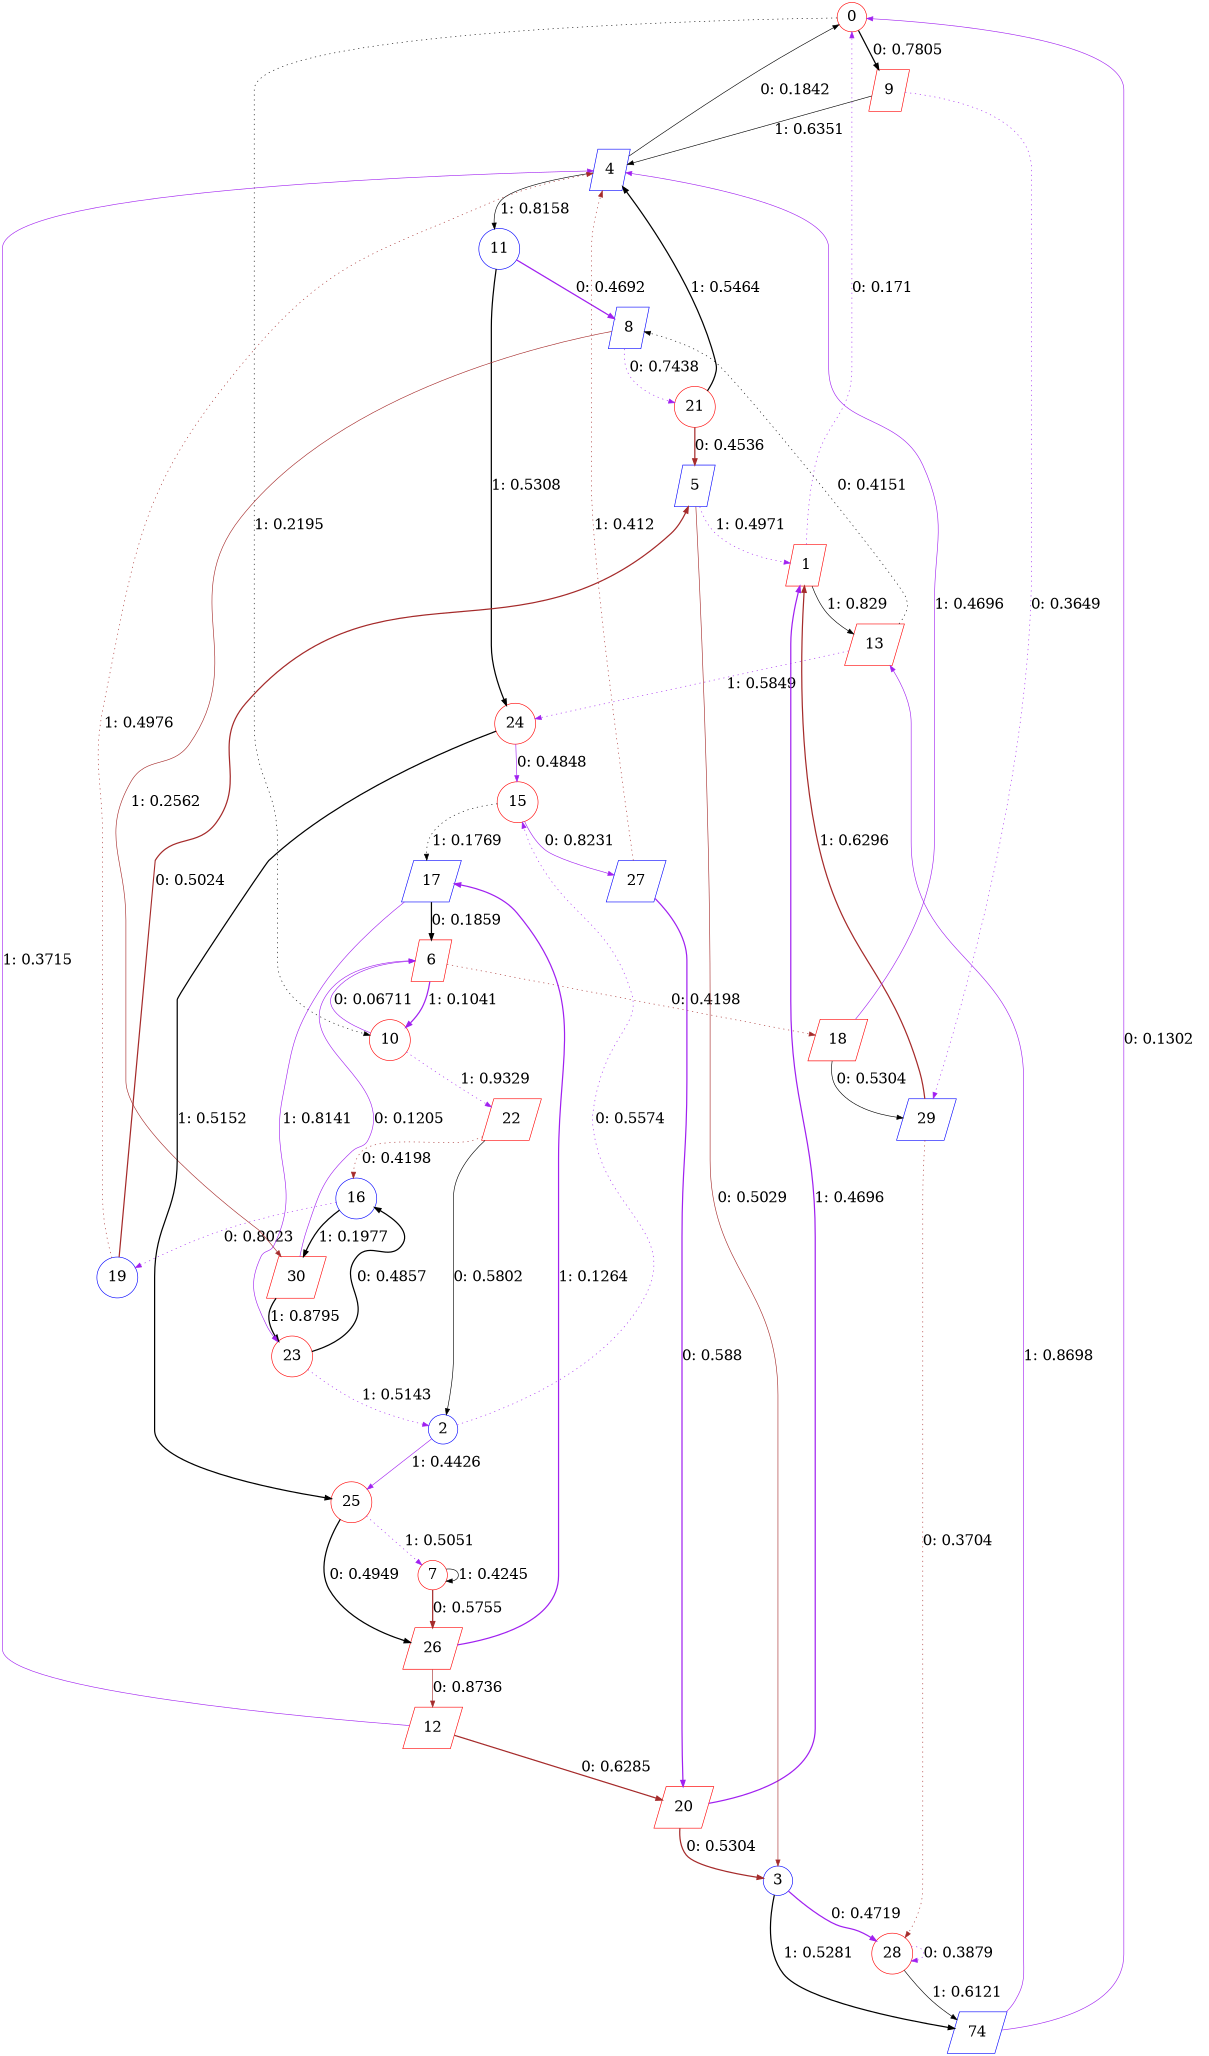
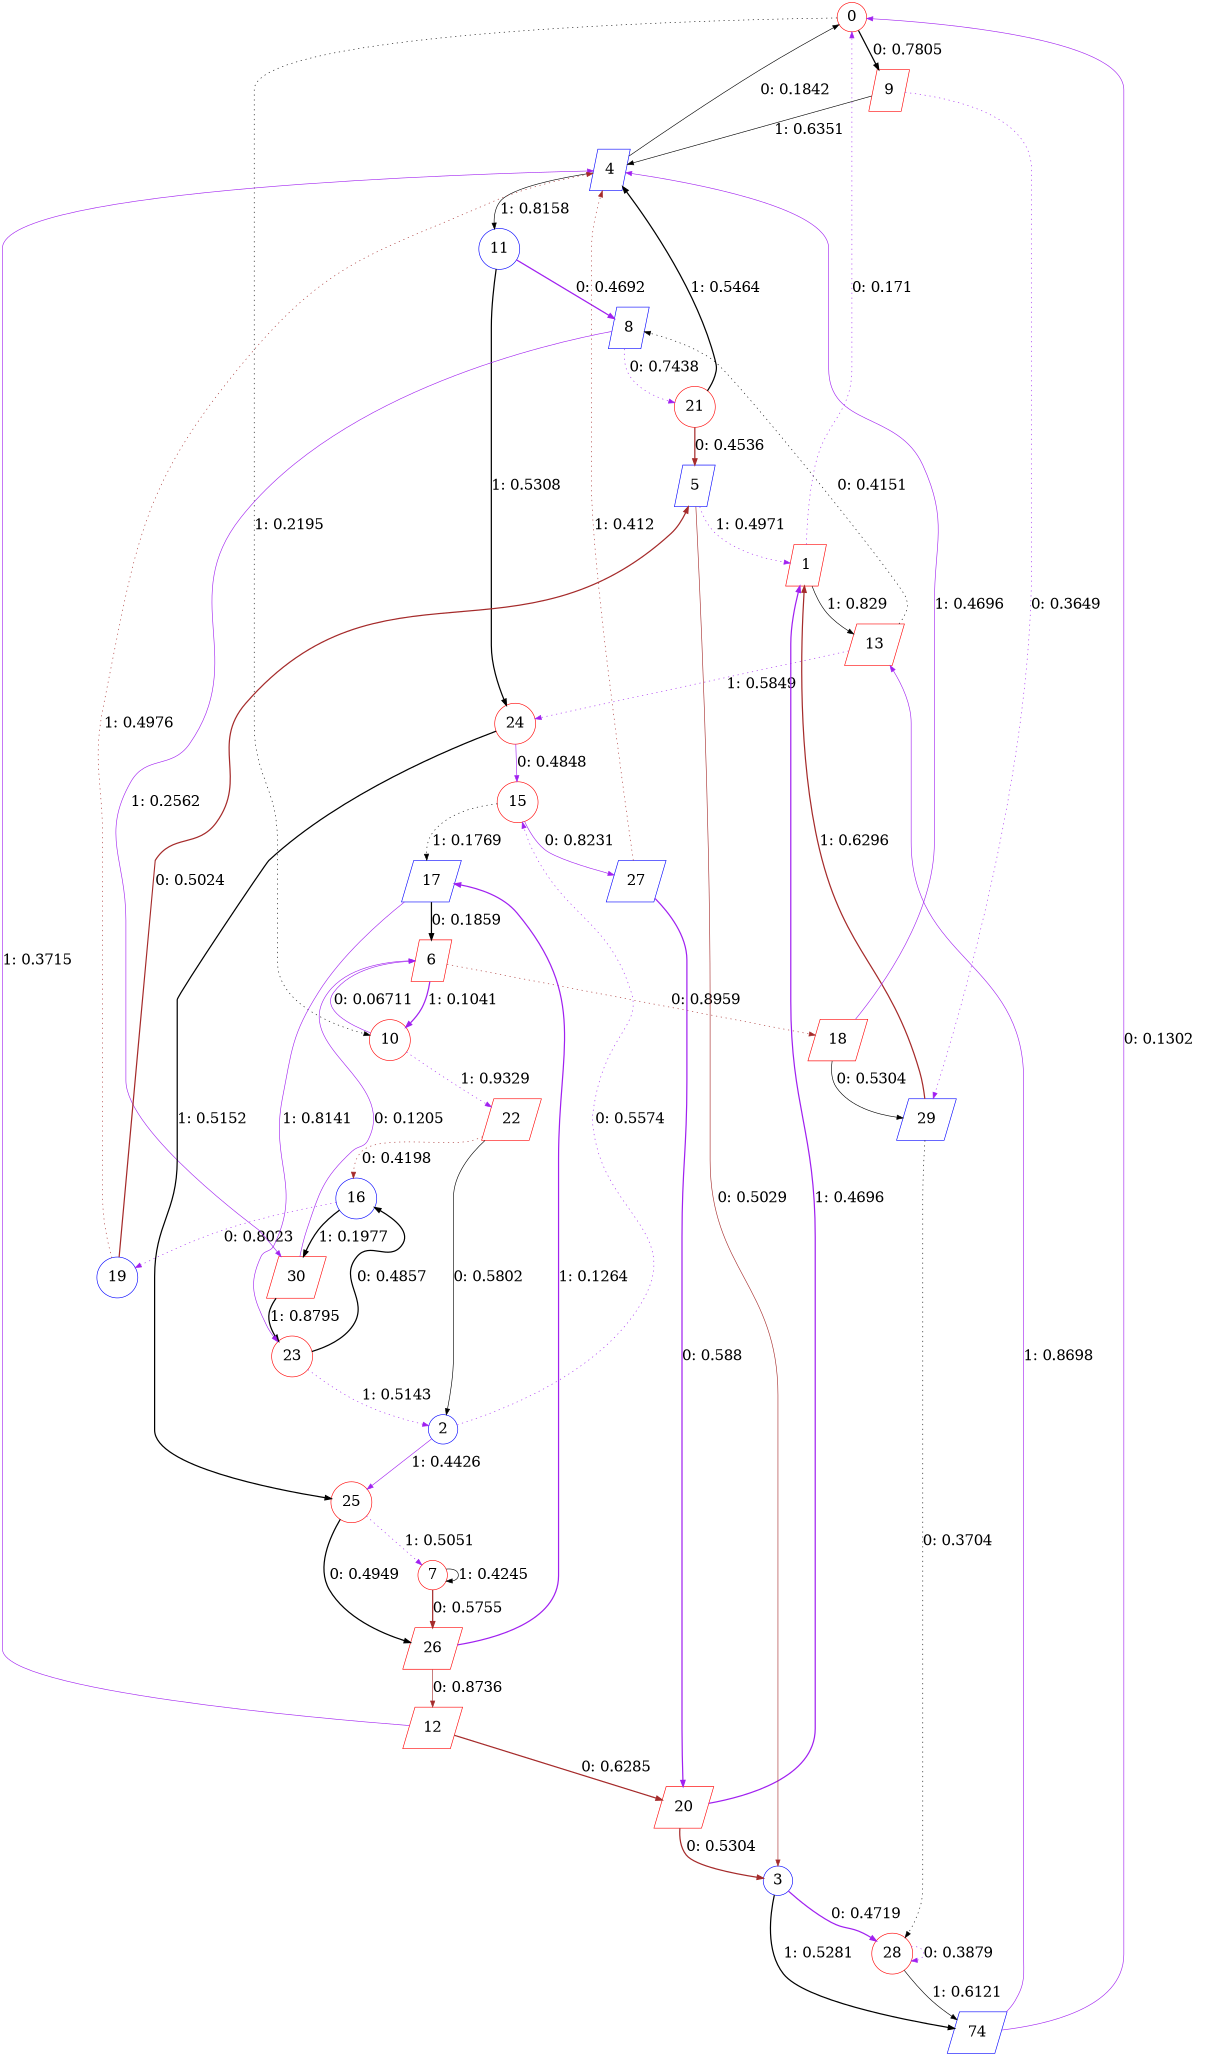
edge "8" -> "30": color brown -> purple
edge "6" -> "18": label "0: 0.4198   " -> "0: 0.8959   "
edge "29" -> "28": color brown -> black
